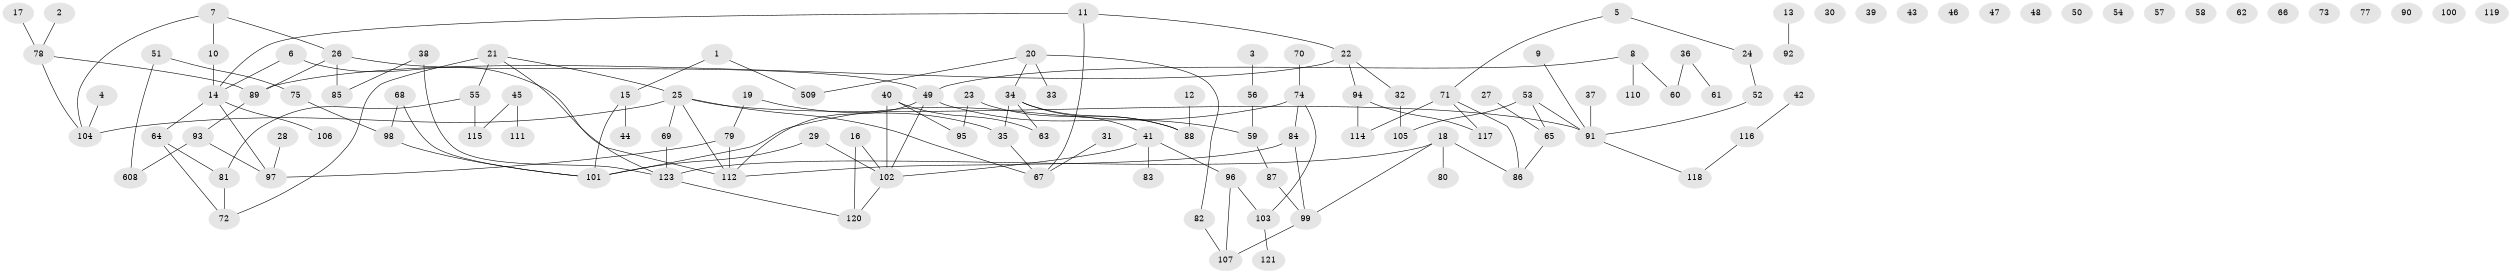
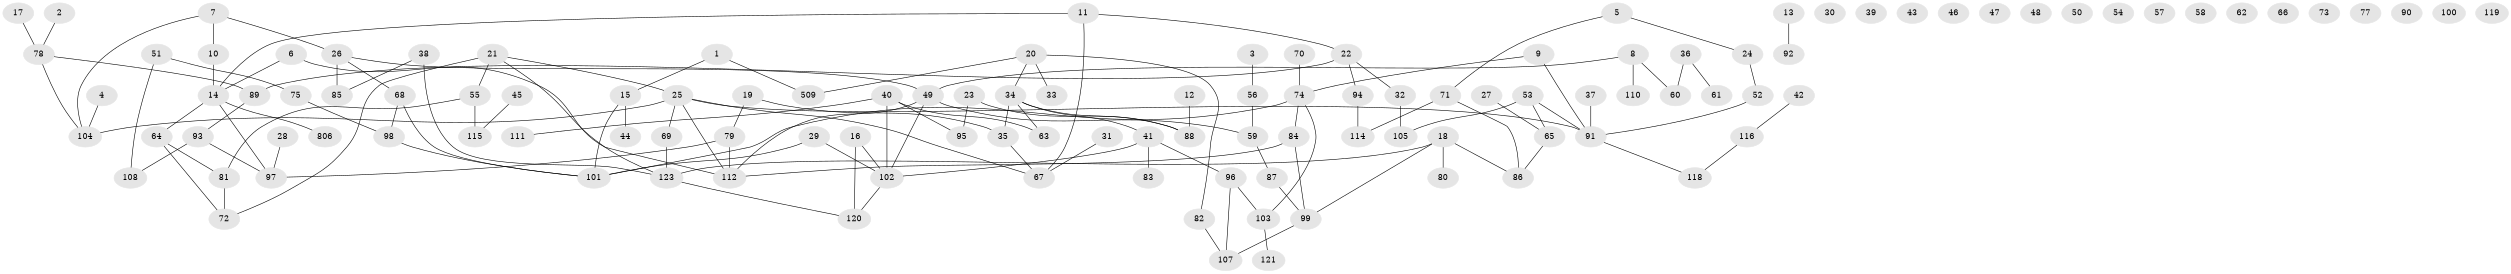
edge "9" -- "74": added
edge "26" -- "89": now "26" -- "68"
edge "45" -- "111": now "40" -- "111"
node "106": label "106" -> "806"
node "117": removed
node "608": label "608" -> "108"
